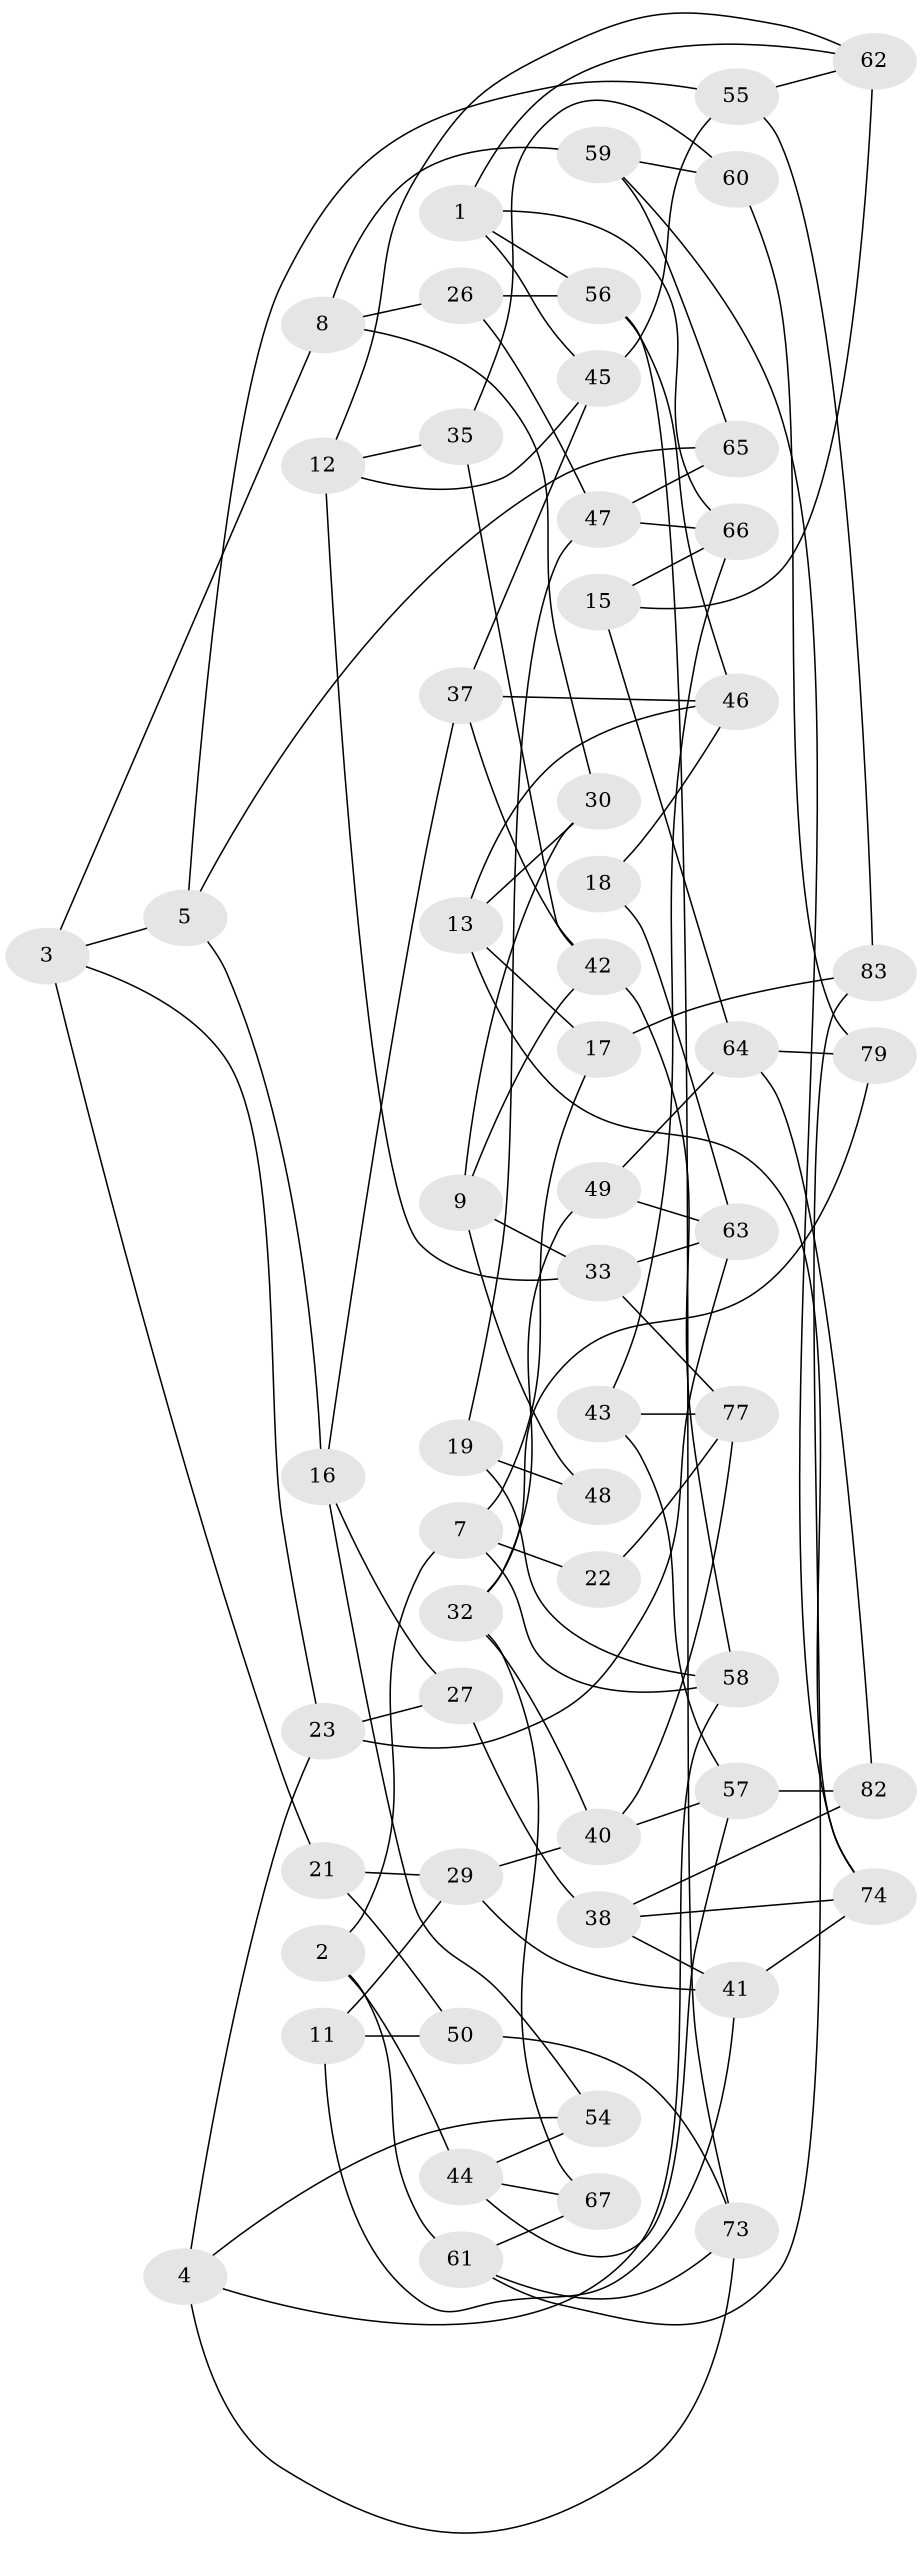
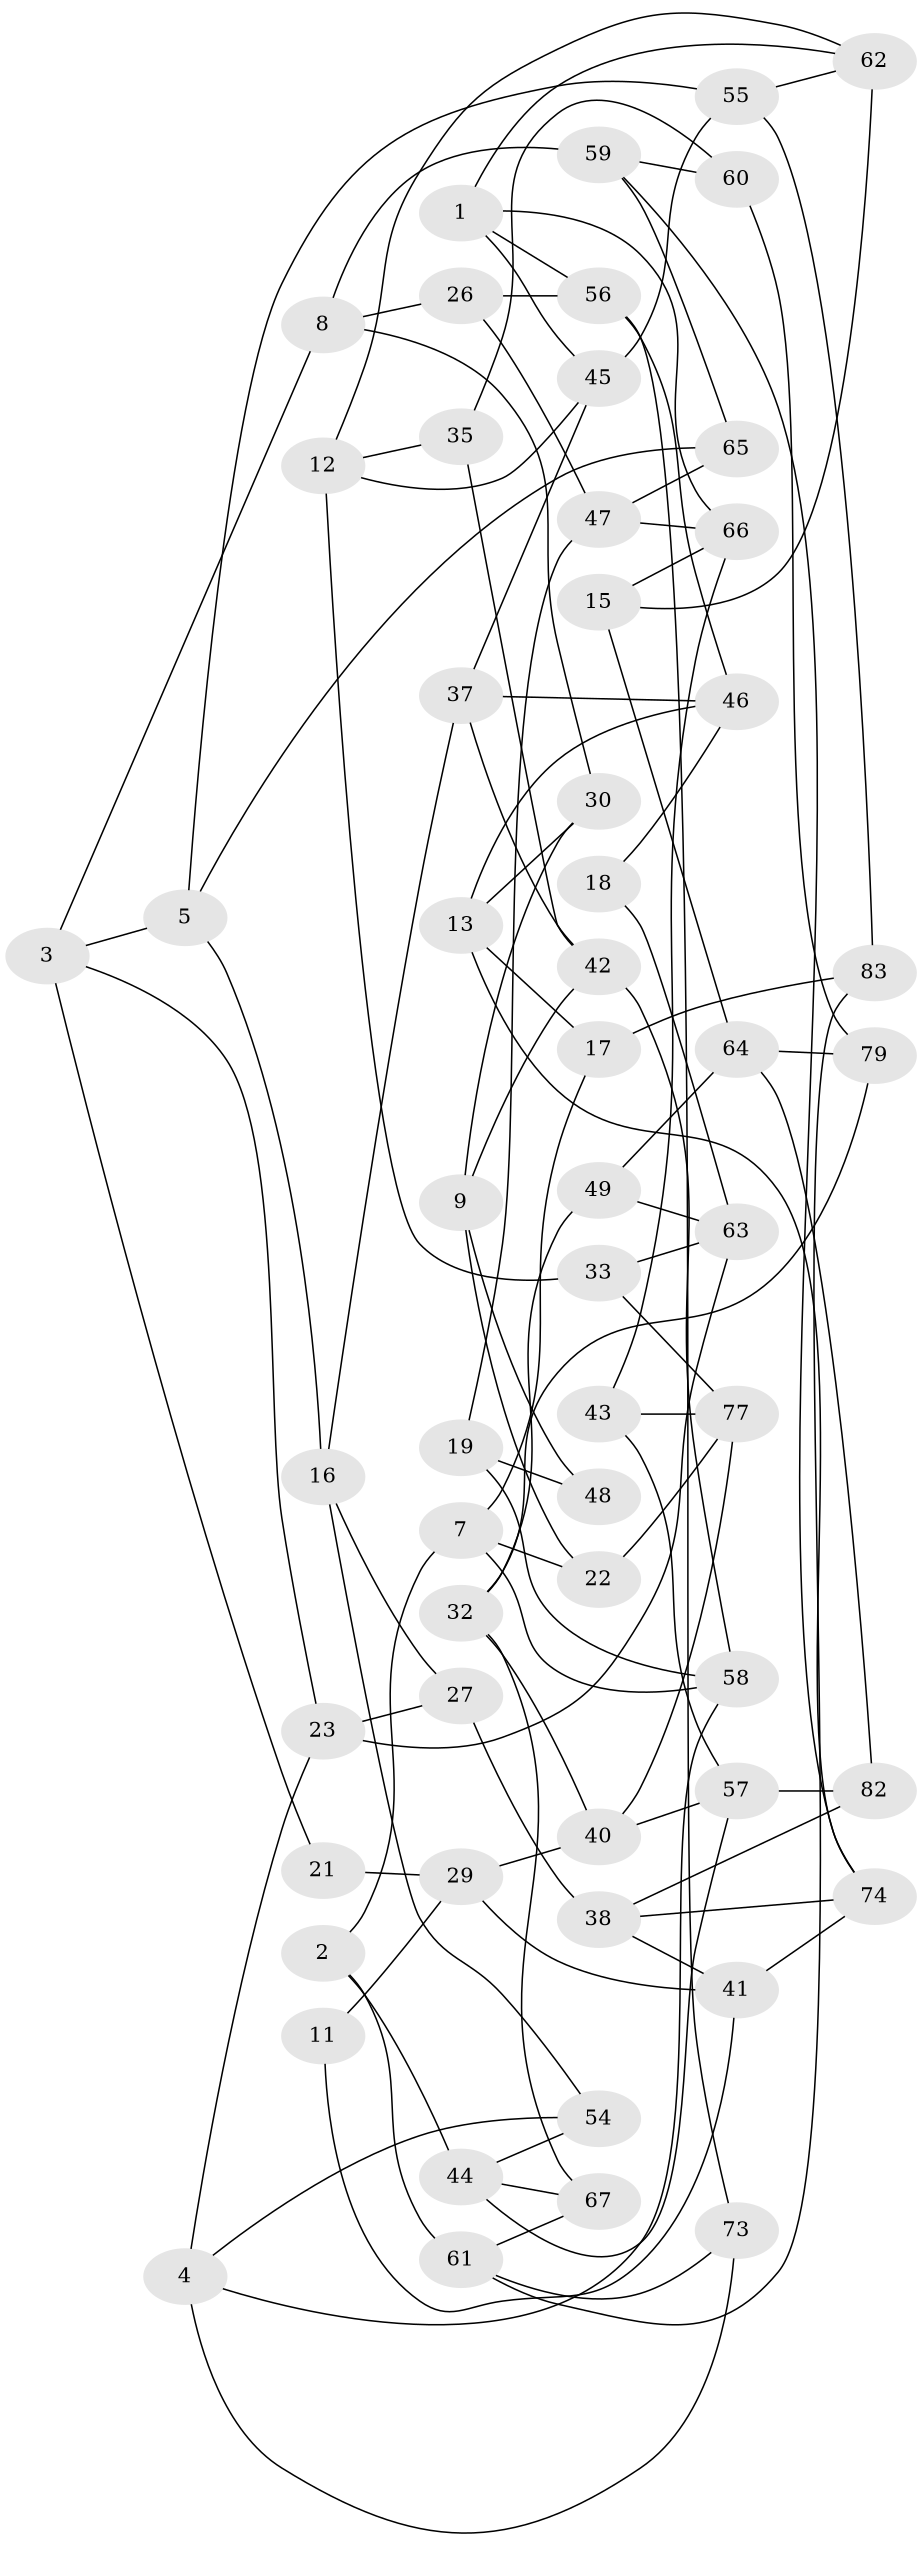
edge "9" -- "33": now "9" -- "22"
node "50": removed
